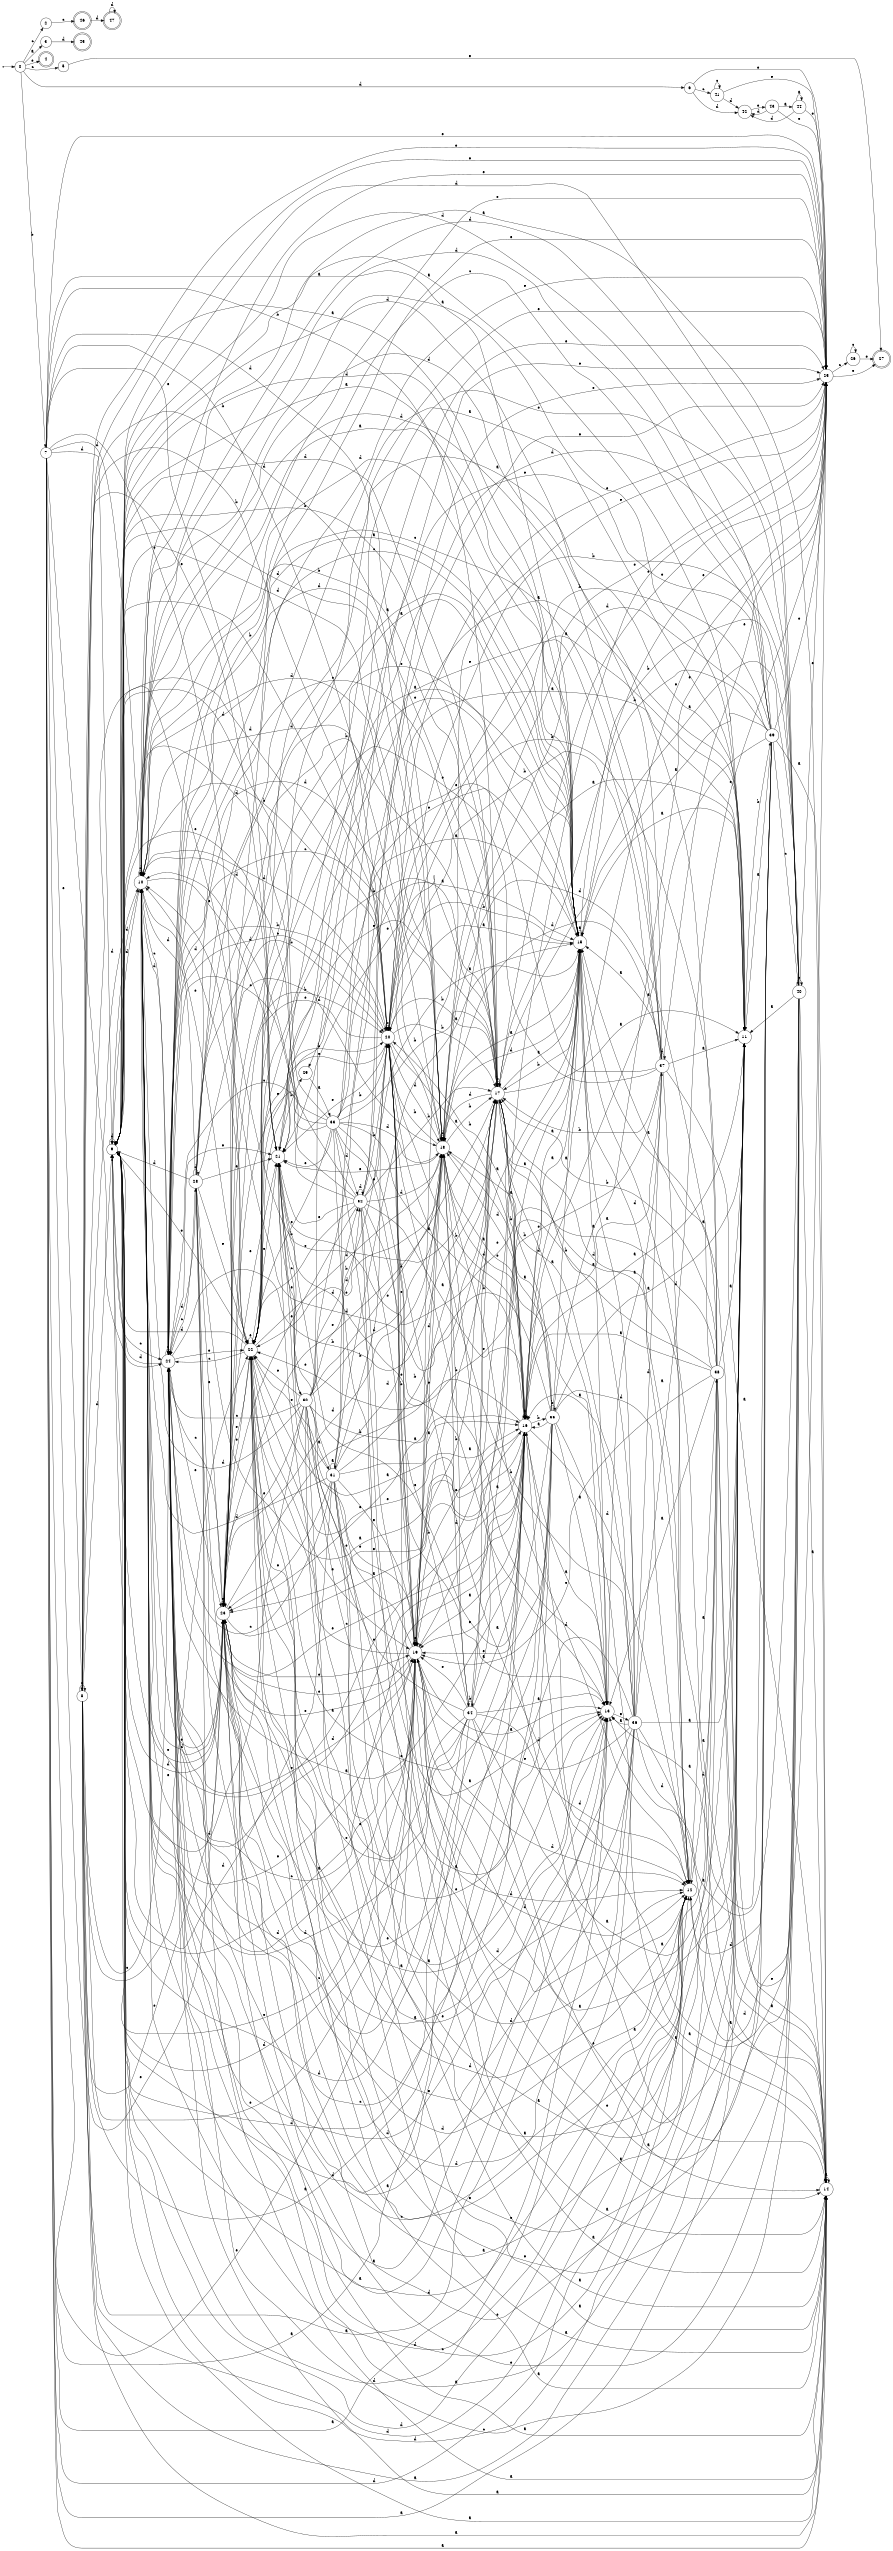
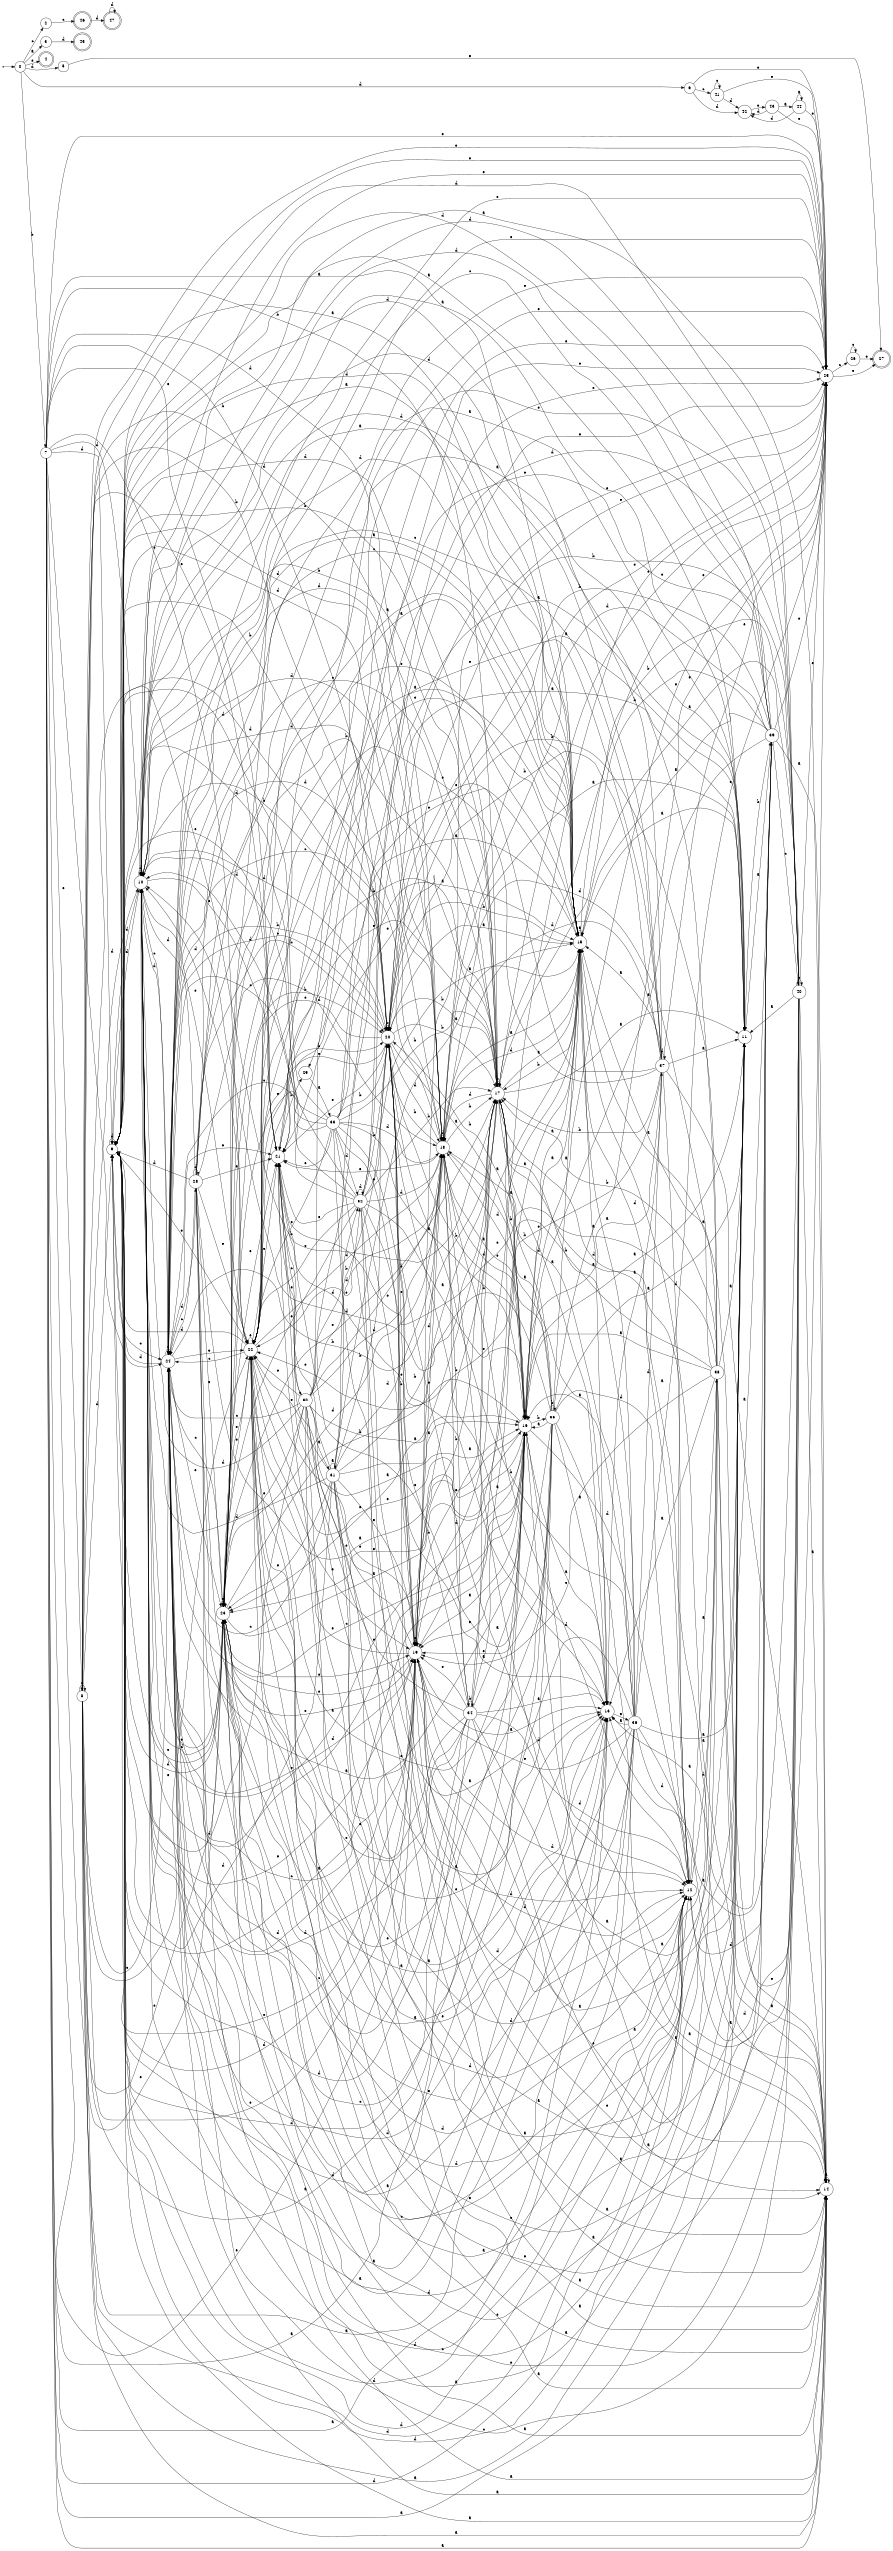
edge "0" -> "5": label "c" -> "d"
edge "36" -> "11": now "36" -> "39"
